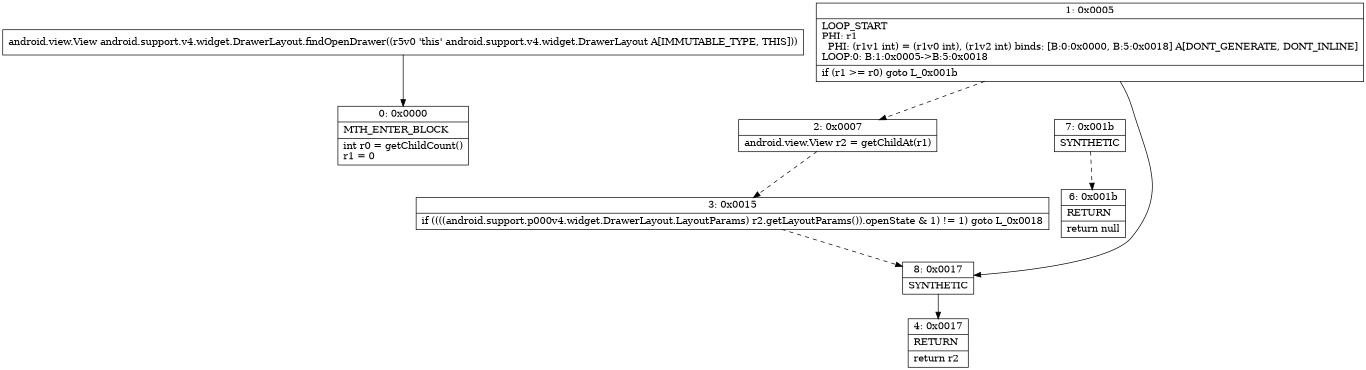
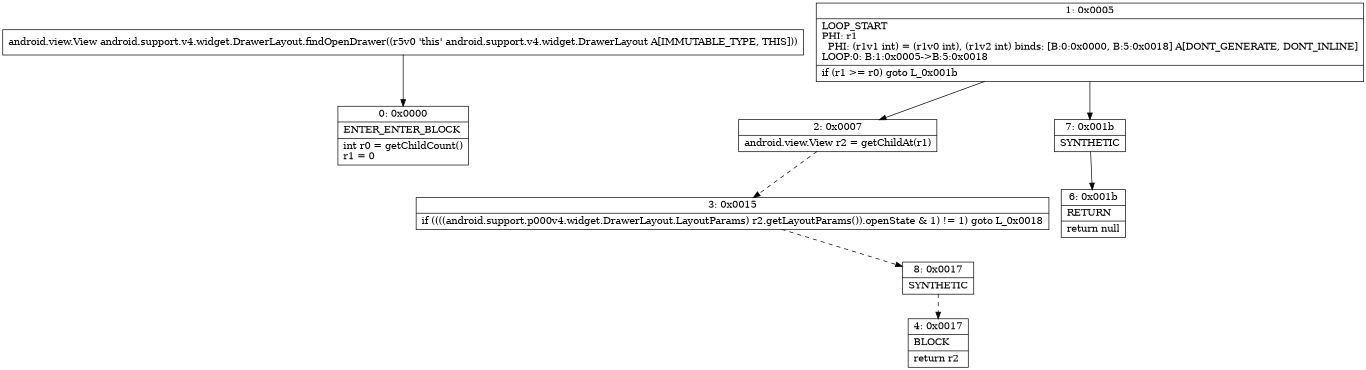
edge "1: 0x0005" -> "2: 0x0007": style dashed -> solid
node "0: 0x0000": text "MTH_ENTER_BLOCK" -> "ENTER_ENTER_BLOCK"
edge "7: 0x001b" -> "6: 0x001b": style dashed -> solid
edge "1: 0x0005" -> "8: 0x0017": now "1: 0x0005" -> "7: 0x001b"
edge "8: 0x0017" -> "4: 0x0017": style solid -> dashed
node "4: 0x0017": text "RETURN" -> "BLOCK"
